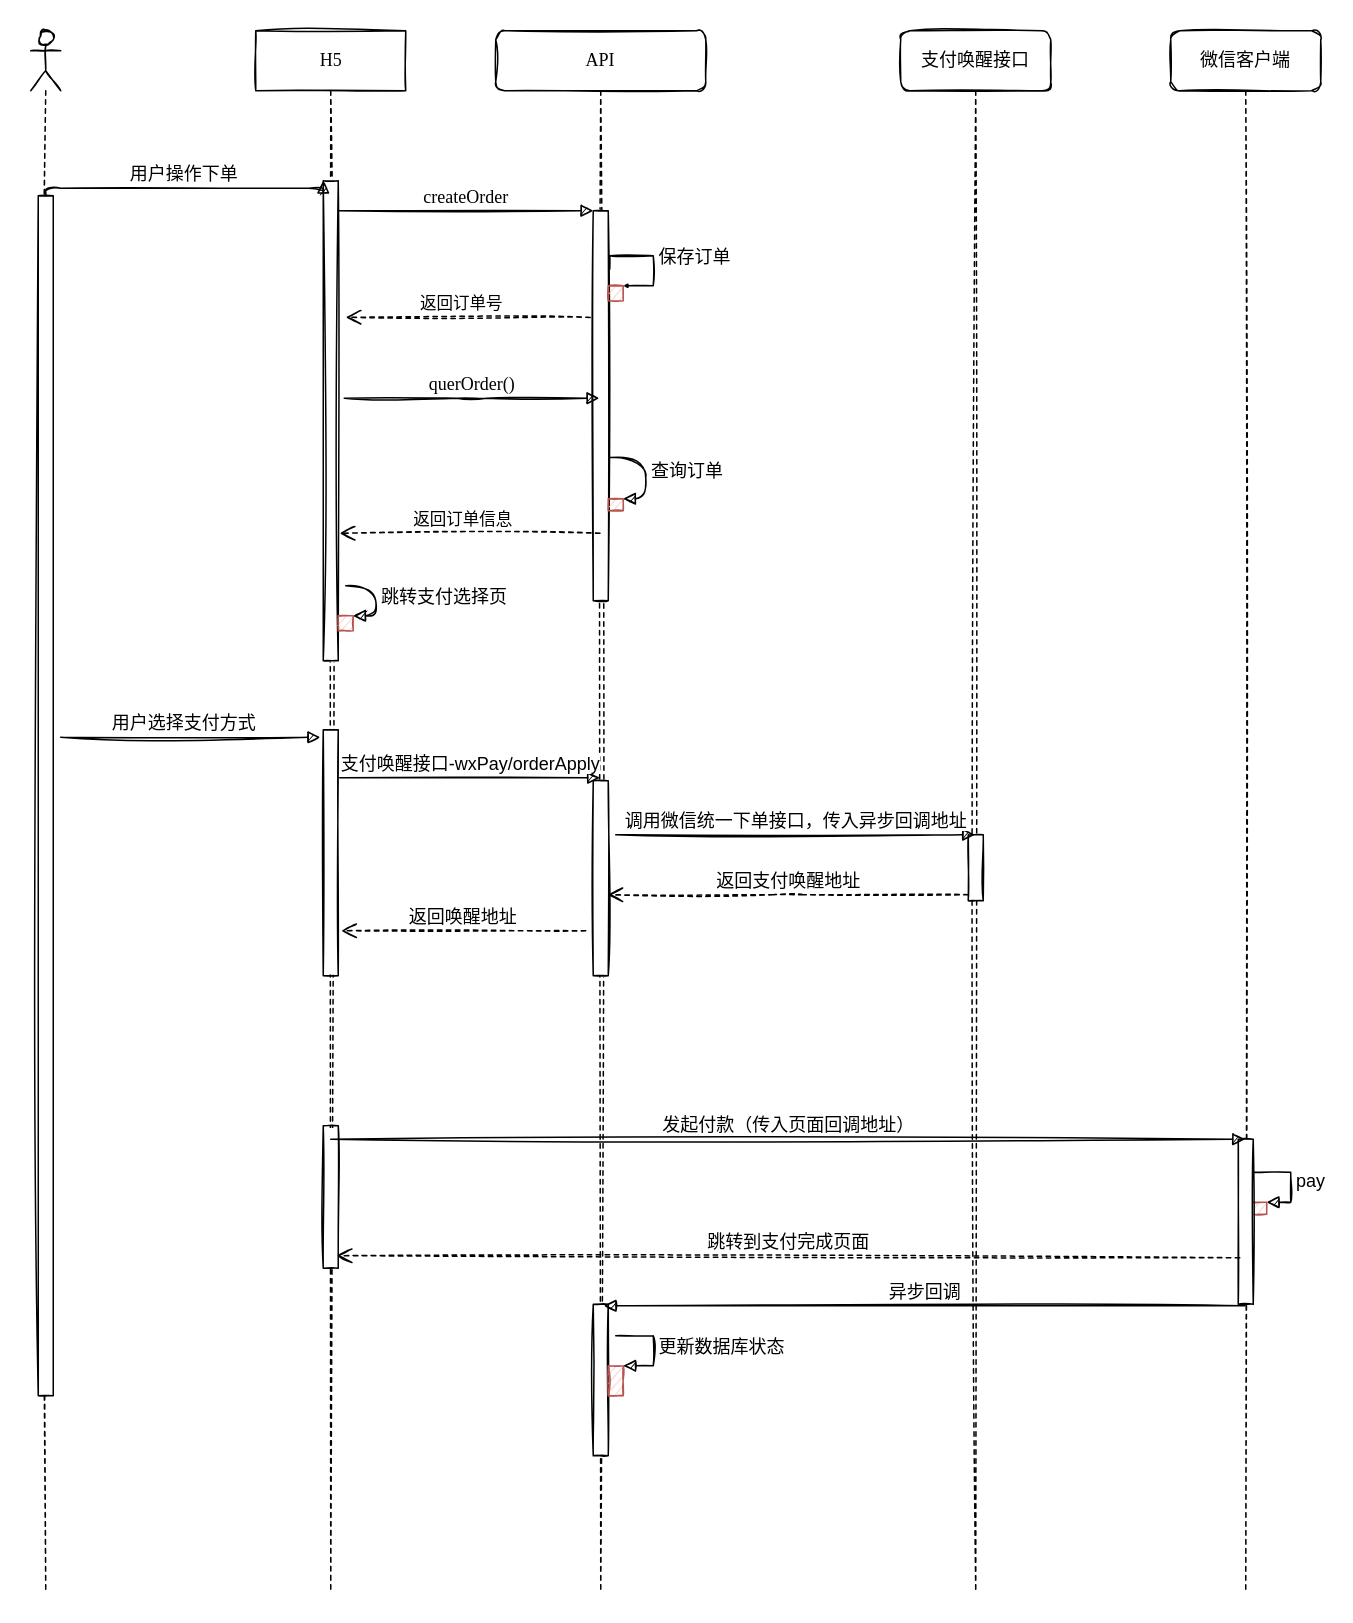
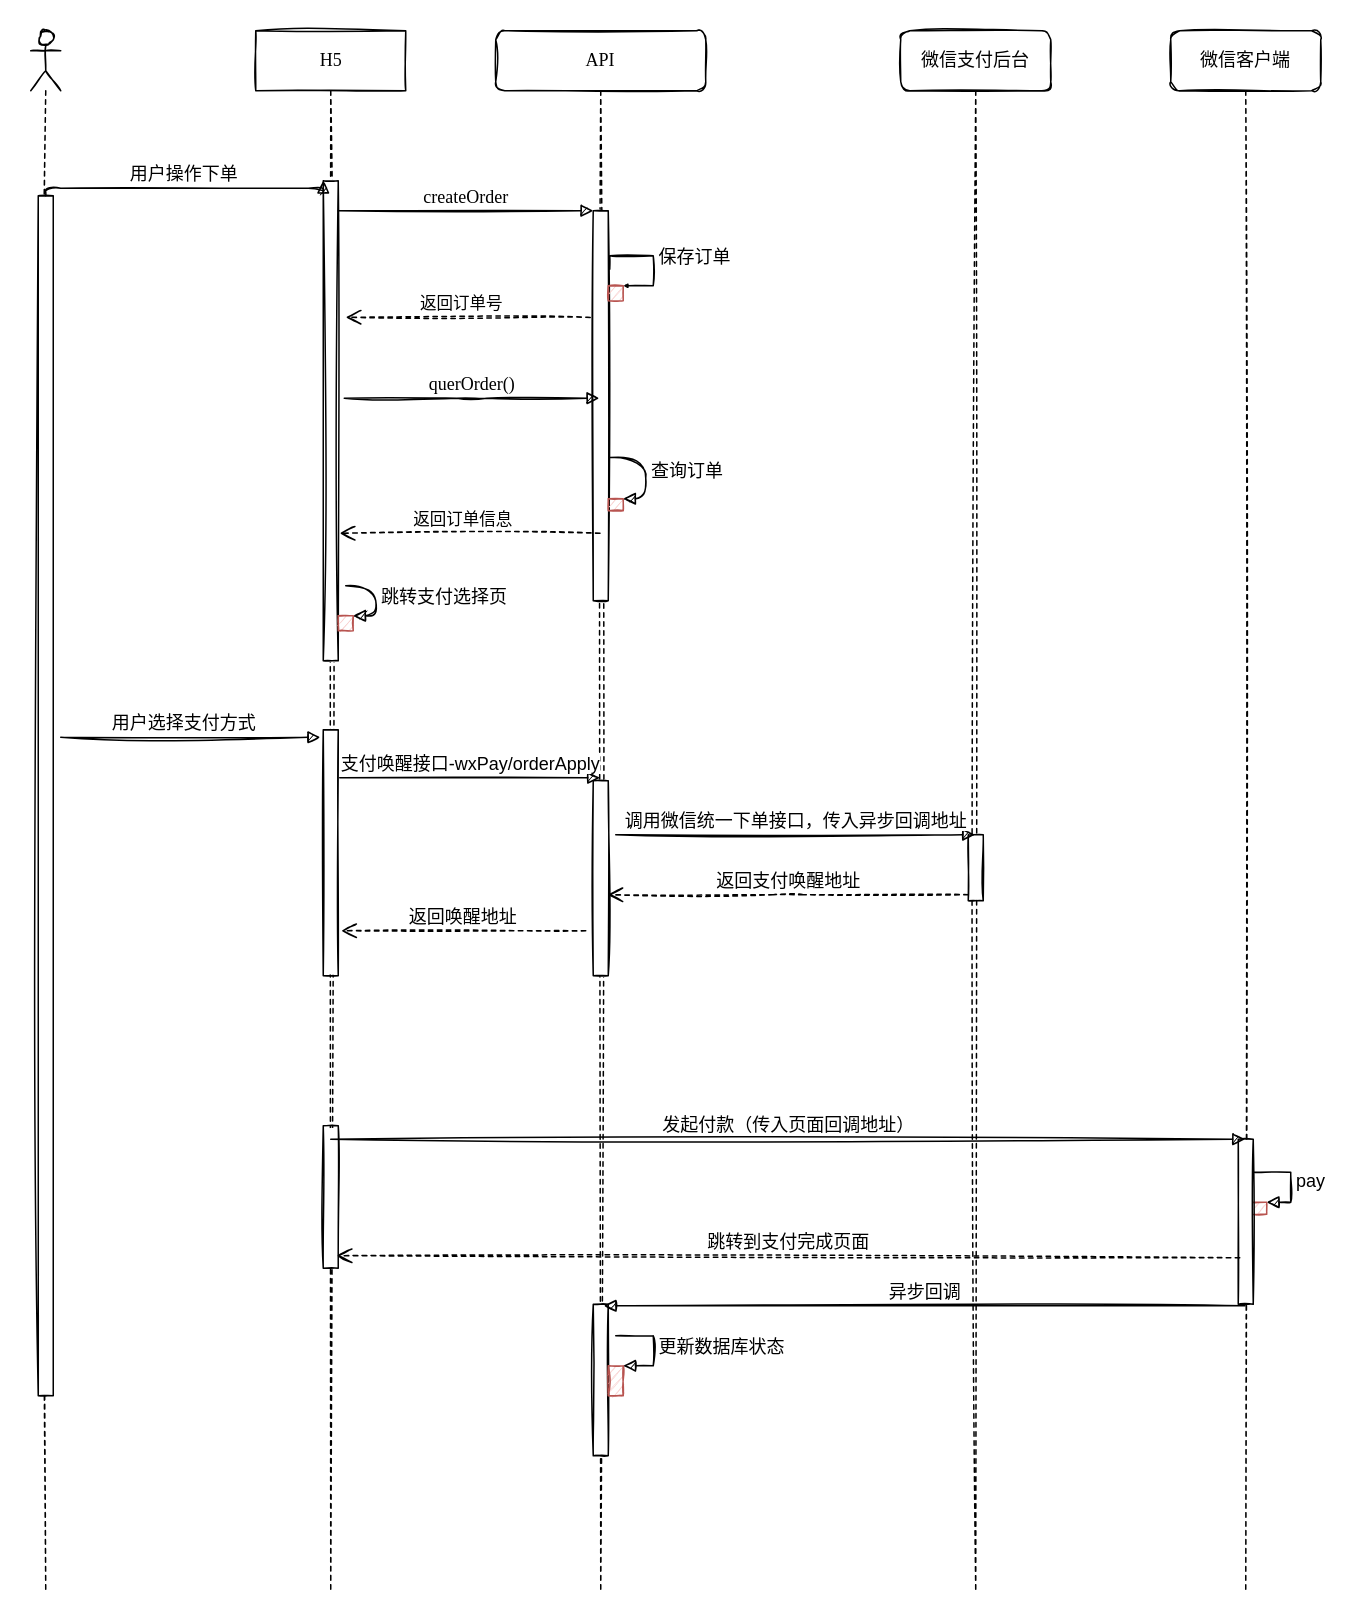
node "支付唤醒接口": label "支付唤醒接口" -> "微信支付后台"
